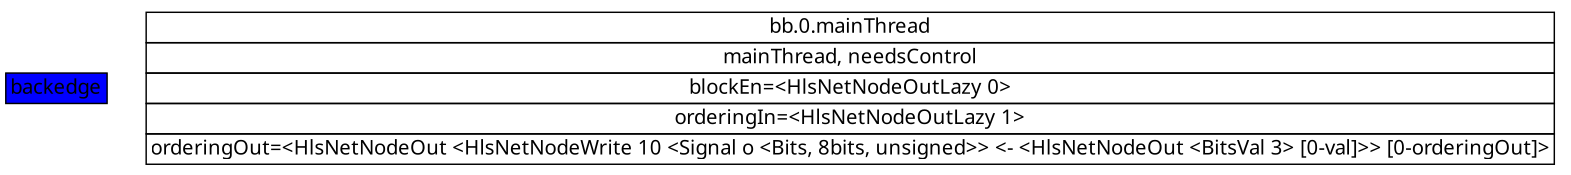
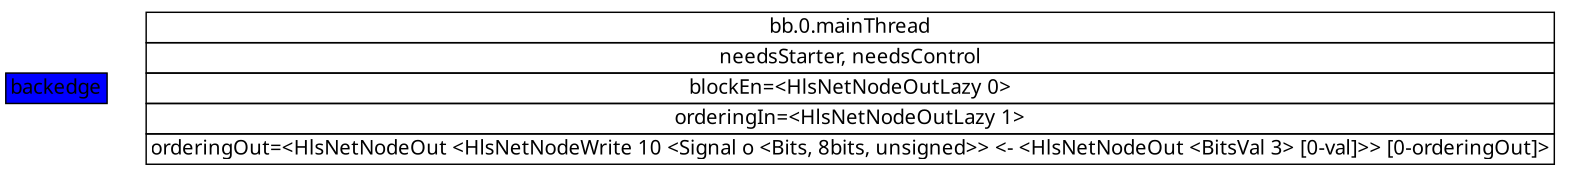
node "bb.0.mainThread": text "mainThread, needsControl" -> "needsStarter, needsControl"
